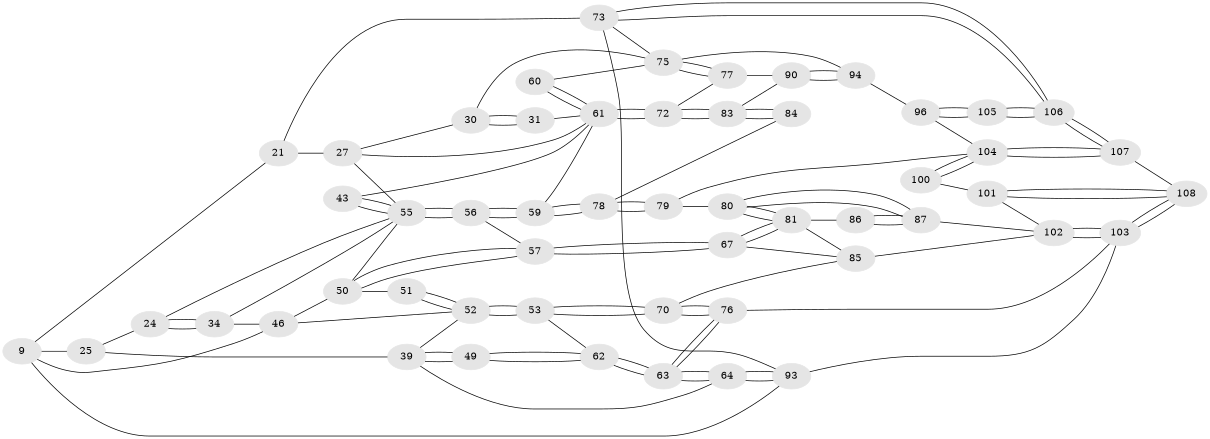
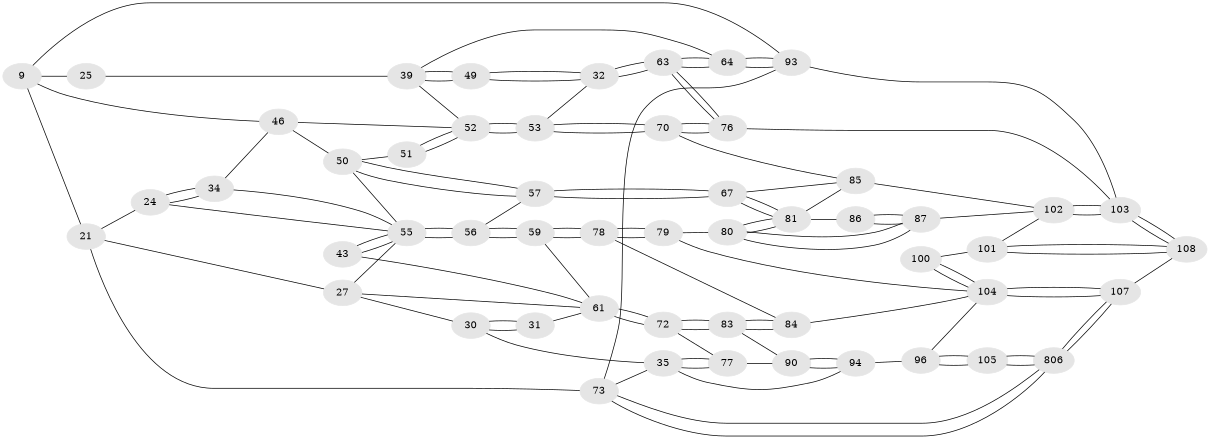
node "75": label "75" -> "35"
node "60": removed
node "106": label "106" -> "806"
edge "104" -- "84": added
edge "24" -- "25": now "24" -- "21"
node "62": label "62" -> "32"
